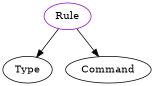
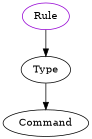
edge "Rule" -> "Command": now "Type" -> "Command"
